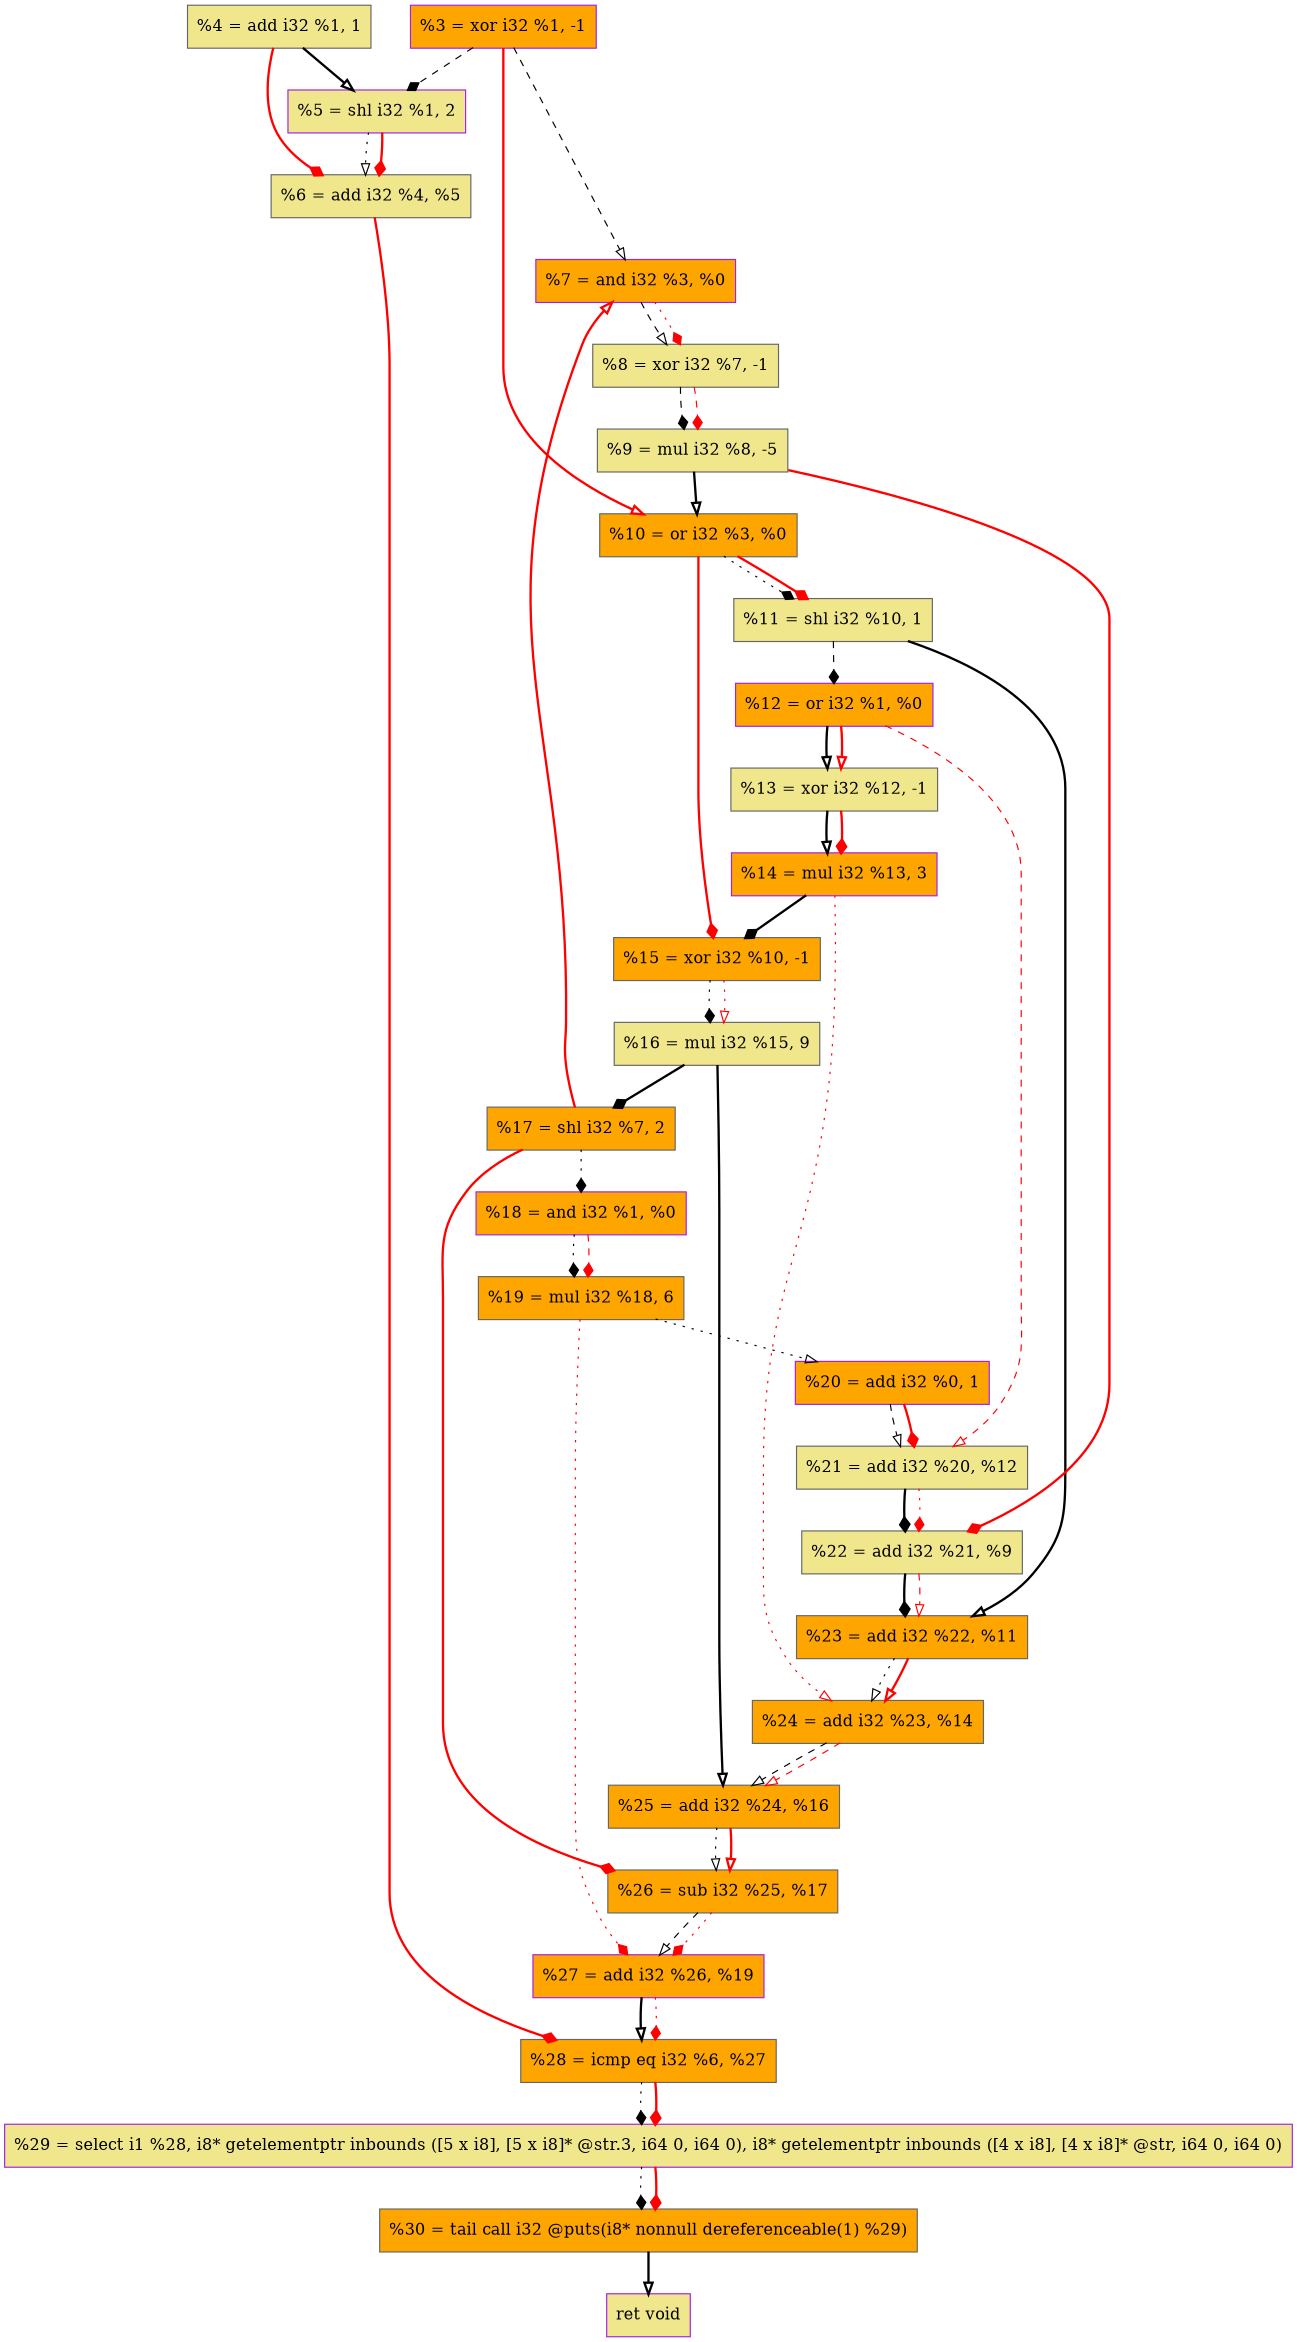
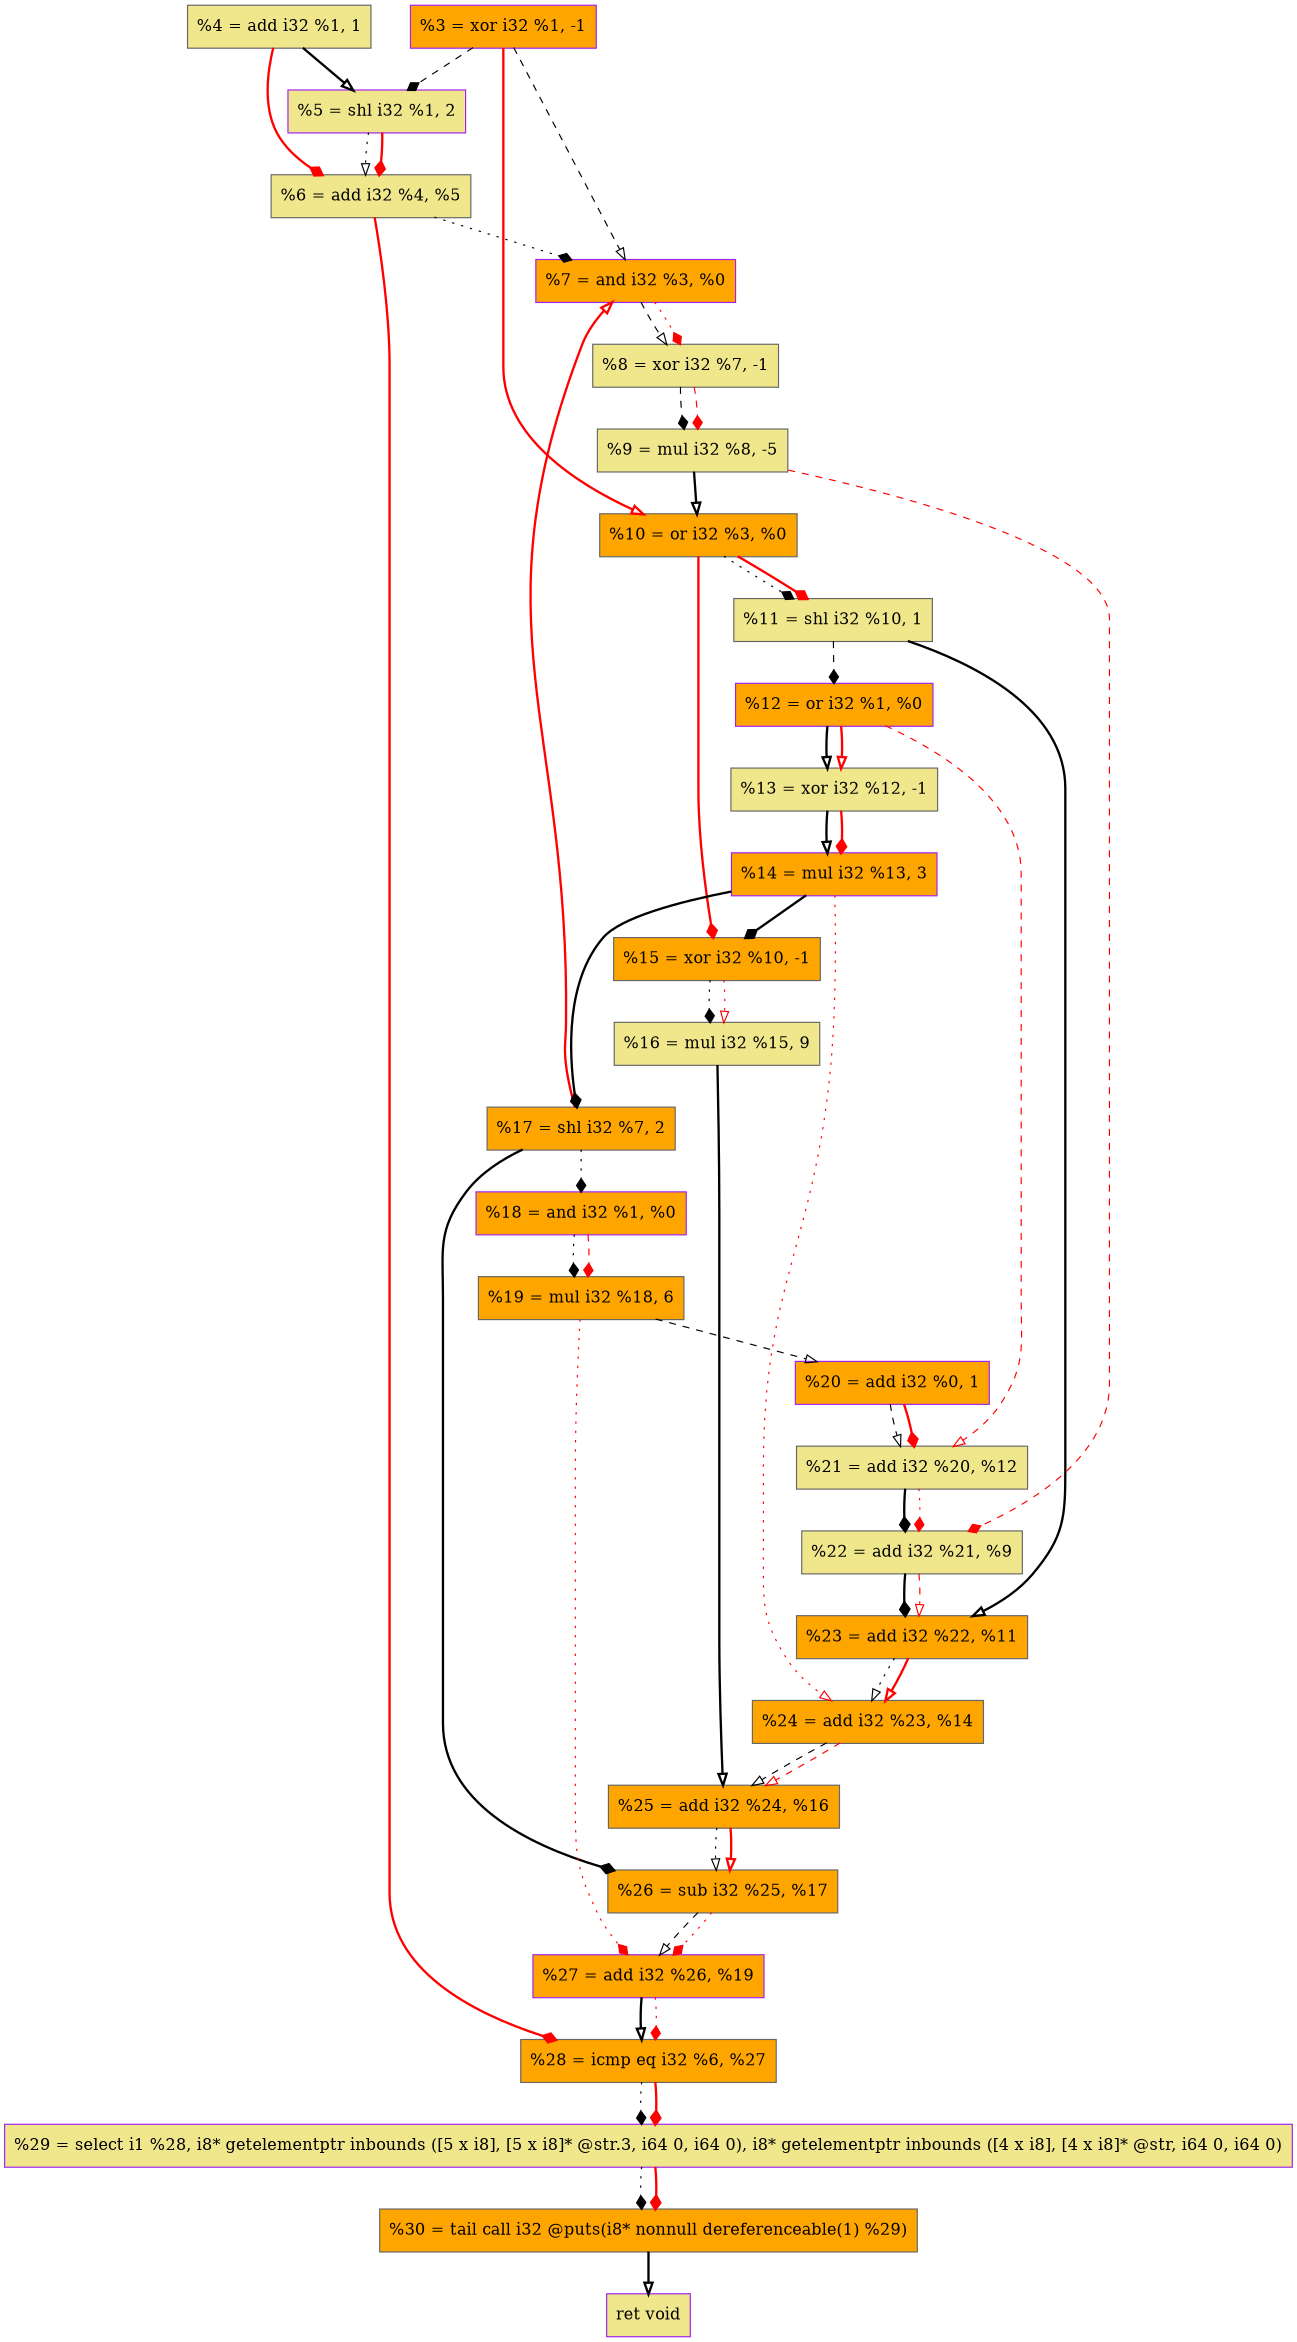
edge "%6 = add i32 %4, %5" -> "%7 = and i32 %3, %0": added
edge "%9 = mul i32 %8, -5" -> "%22 = add i32 %21, %9": style bold -> dashed
edge "%16 = mul i32 %15, 9" -> "%17 = shl i32 %7, 2": now "%14 = mul i32 %13, 3" -> "%17 = shl i32 %7, 2"
edge "%19 = mul i32 %18, 6" -> "%20 = add i32 %0, 1": style dotted -> dashed
edge "%17 = shl i32 %7, 2" -> "%26 = sub i32 %25, %17": color red -> black
